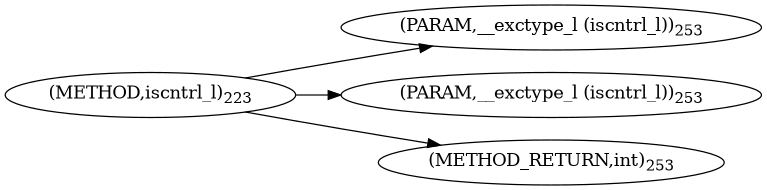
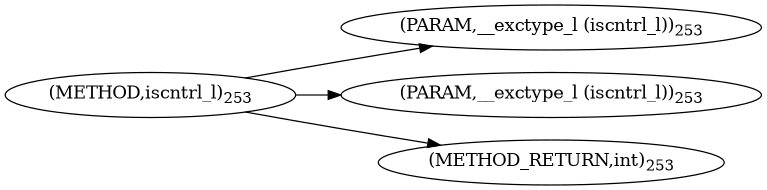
node "(METHOD,iscntrl_l)": text "223" -> "253"
